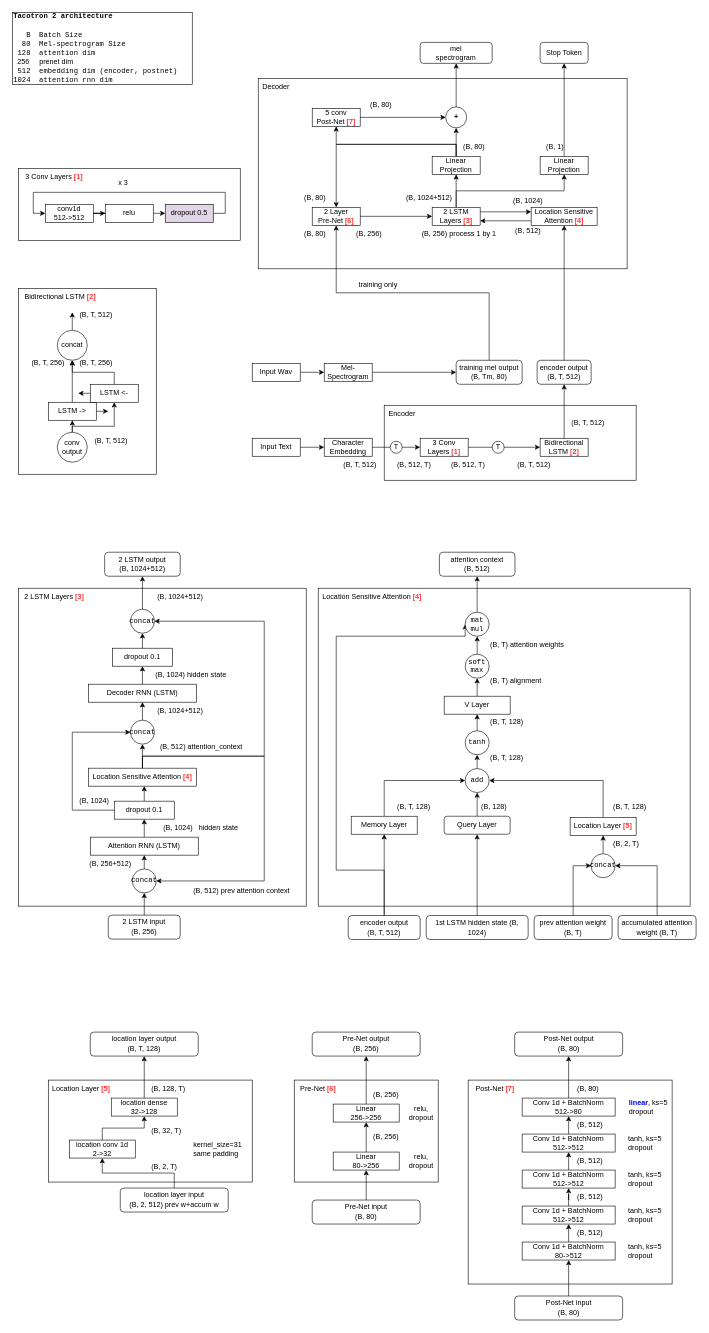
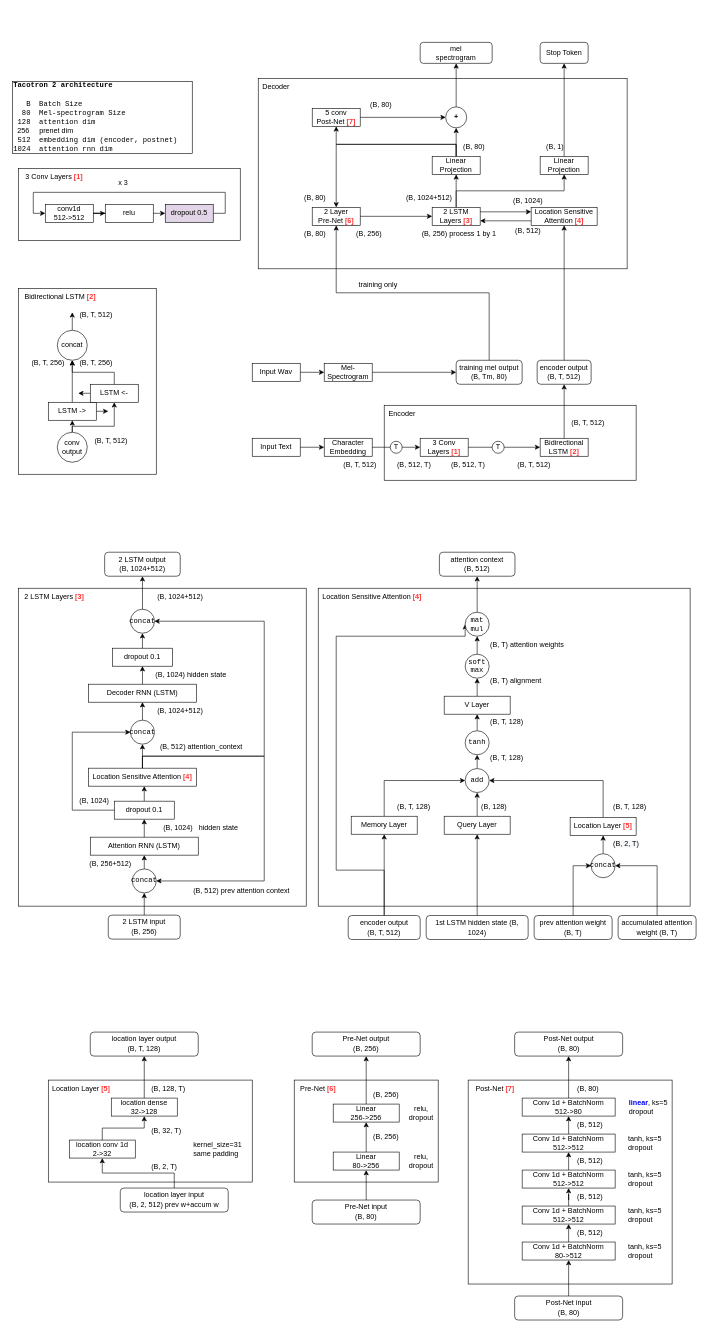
node "Tacotron 2 architecture B Batch Size 80 Mel-spectrogram Size 128 attention dim 256 prenet dim 512 embedding dim (encoder, postnet) 1024 attention rnn dim": moved (102, 48) -> (102, 117)
node "Query Layer": shape rounded rectangle -> rectangle
